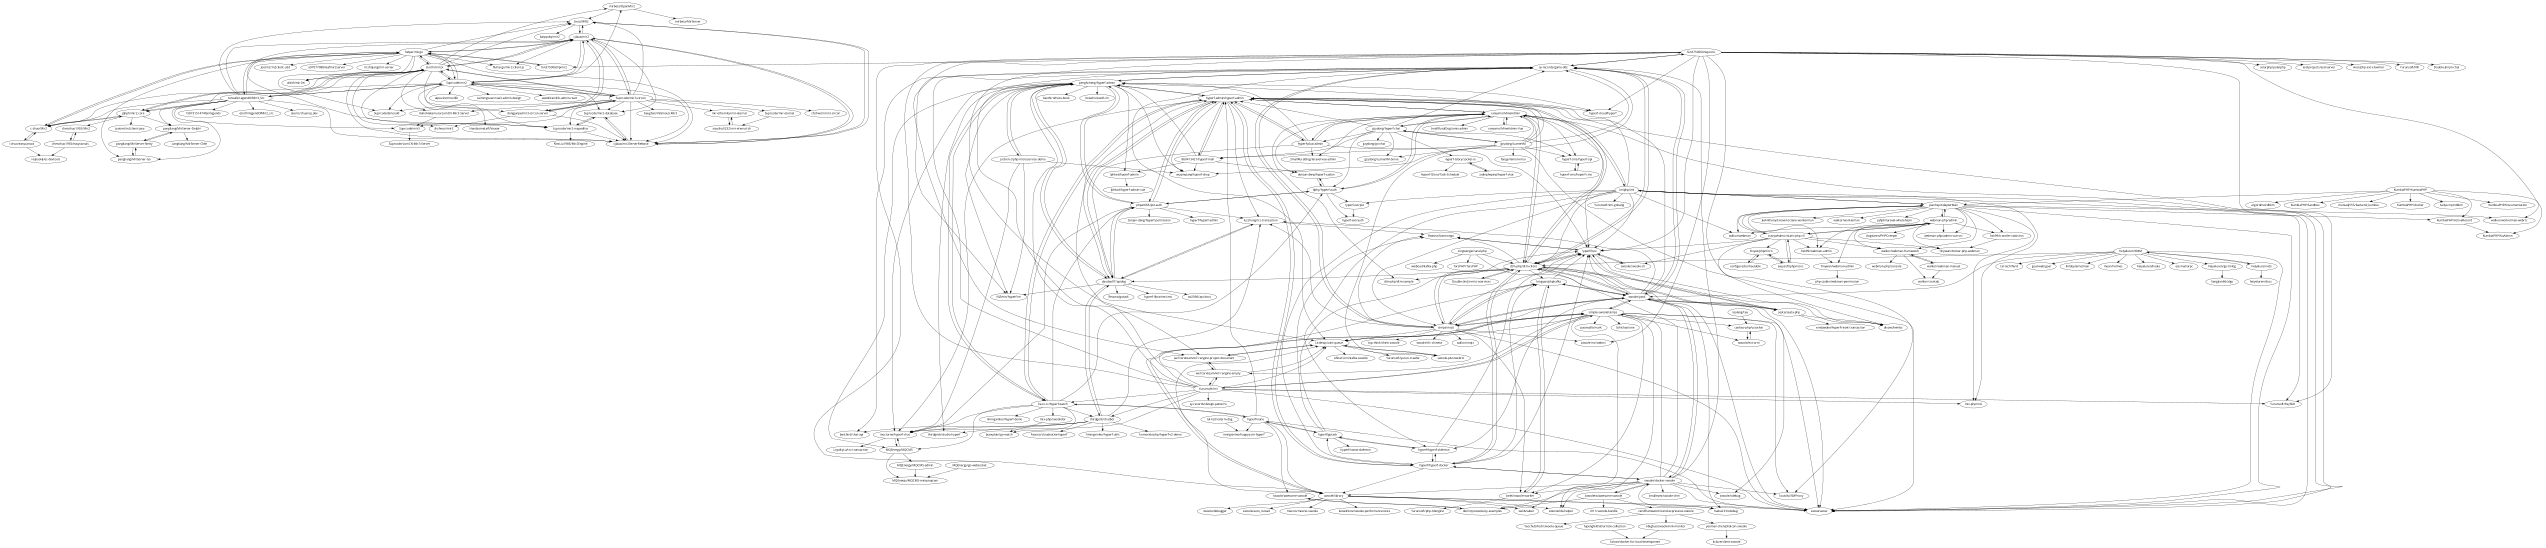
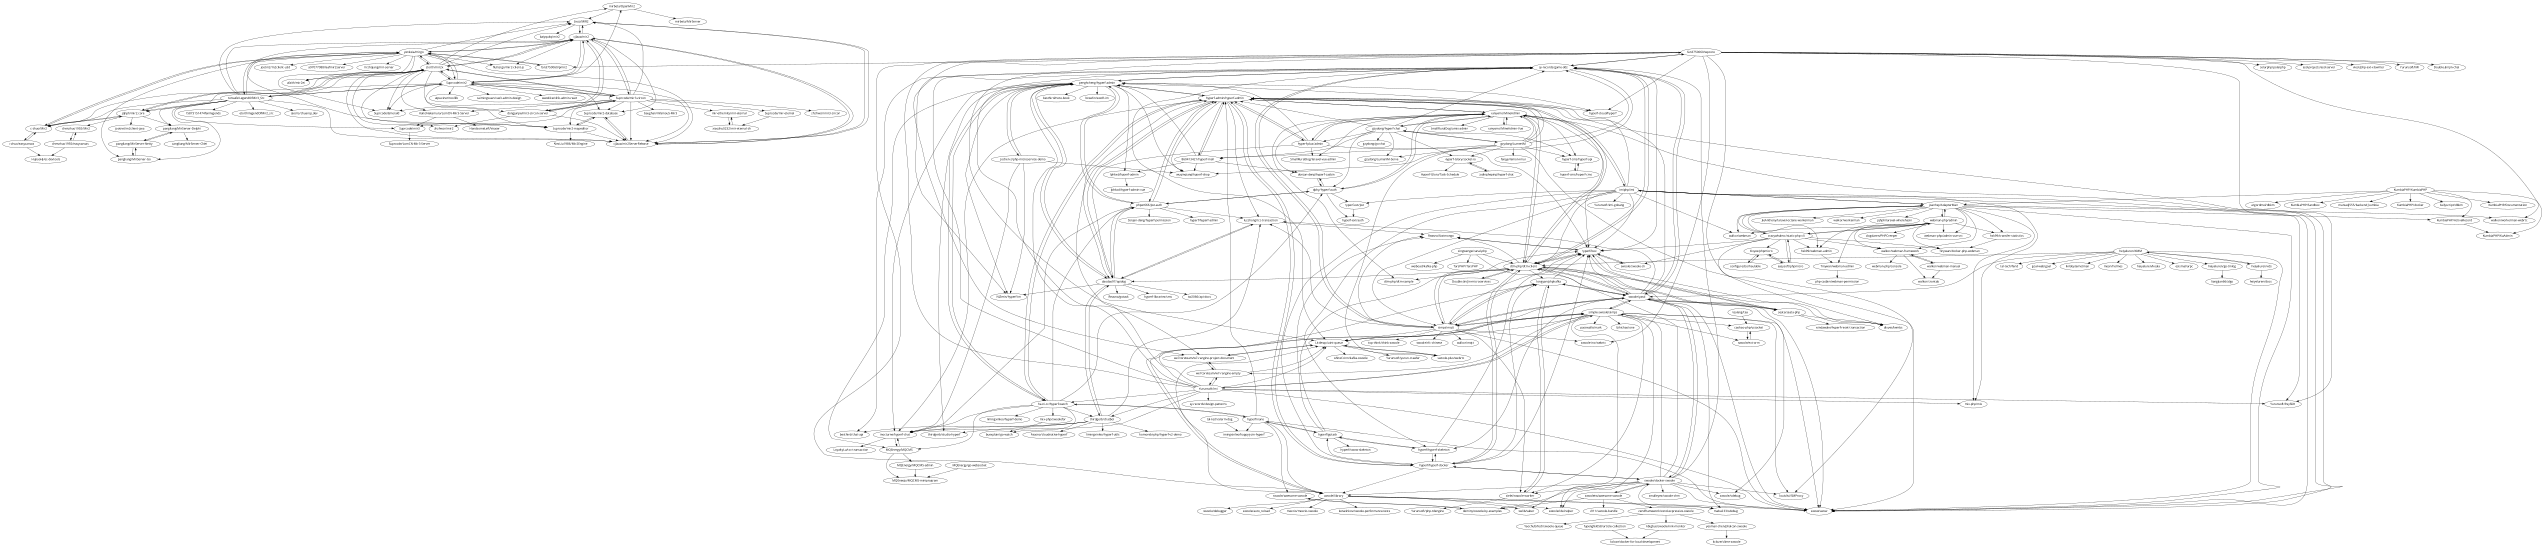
node "helper/mirgo": label "helper/mirgo" -> "yenkeia/mirgo"
edge "etorth/mir2x" -> "Suprcode/Emerald": added
edge "Suprcode/mir2" -> "HandsomeLeft/Veaser": now "KaitoNakamura/LomCN-Mir3-Server" -> "HandsomeLeft/Veaser"
edge "gzydong/LumenIM" -> "Hyperf-Glory/socket-io": added
edge "fan3750060/wpcore" -> "hyperf/box": now "sy-records/game-ddz" -> "hyperf/box"
